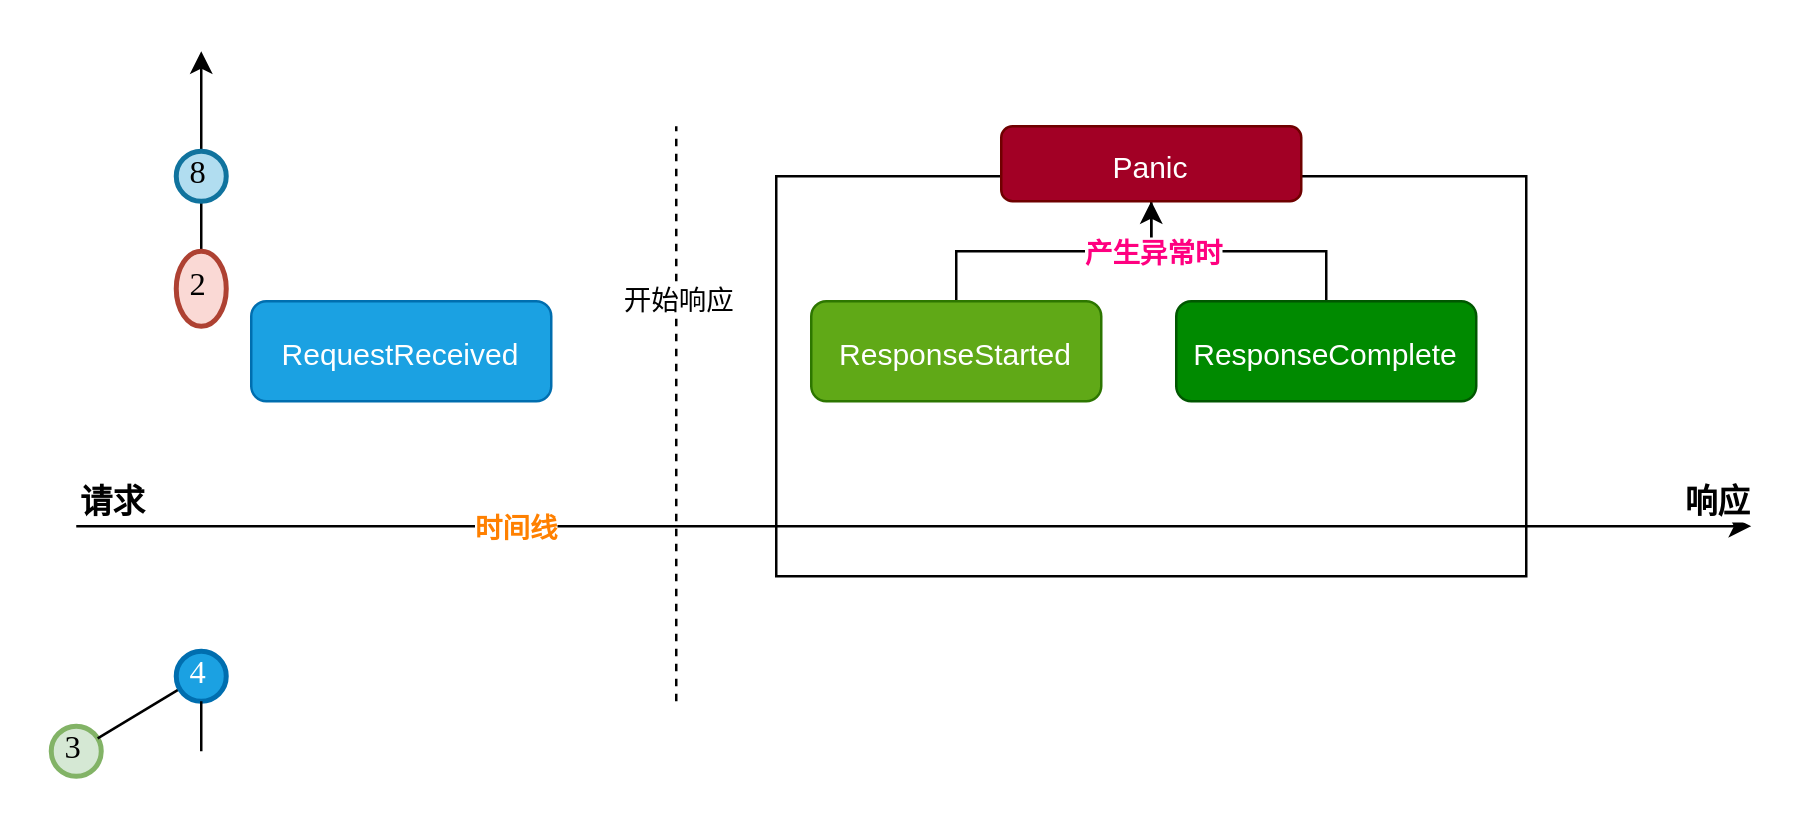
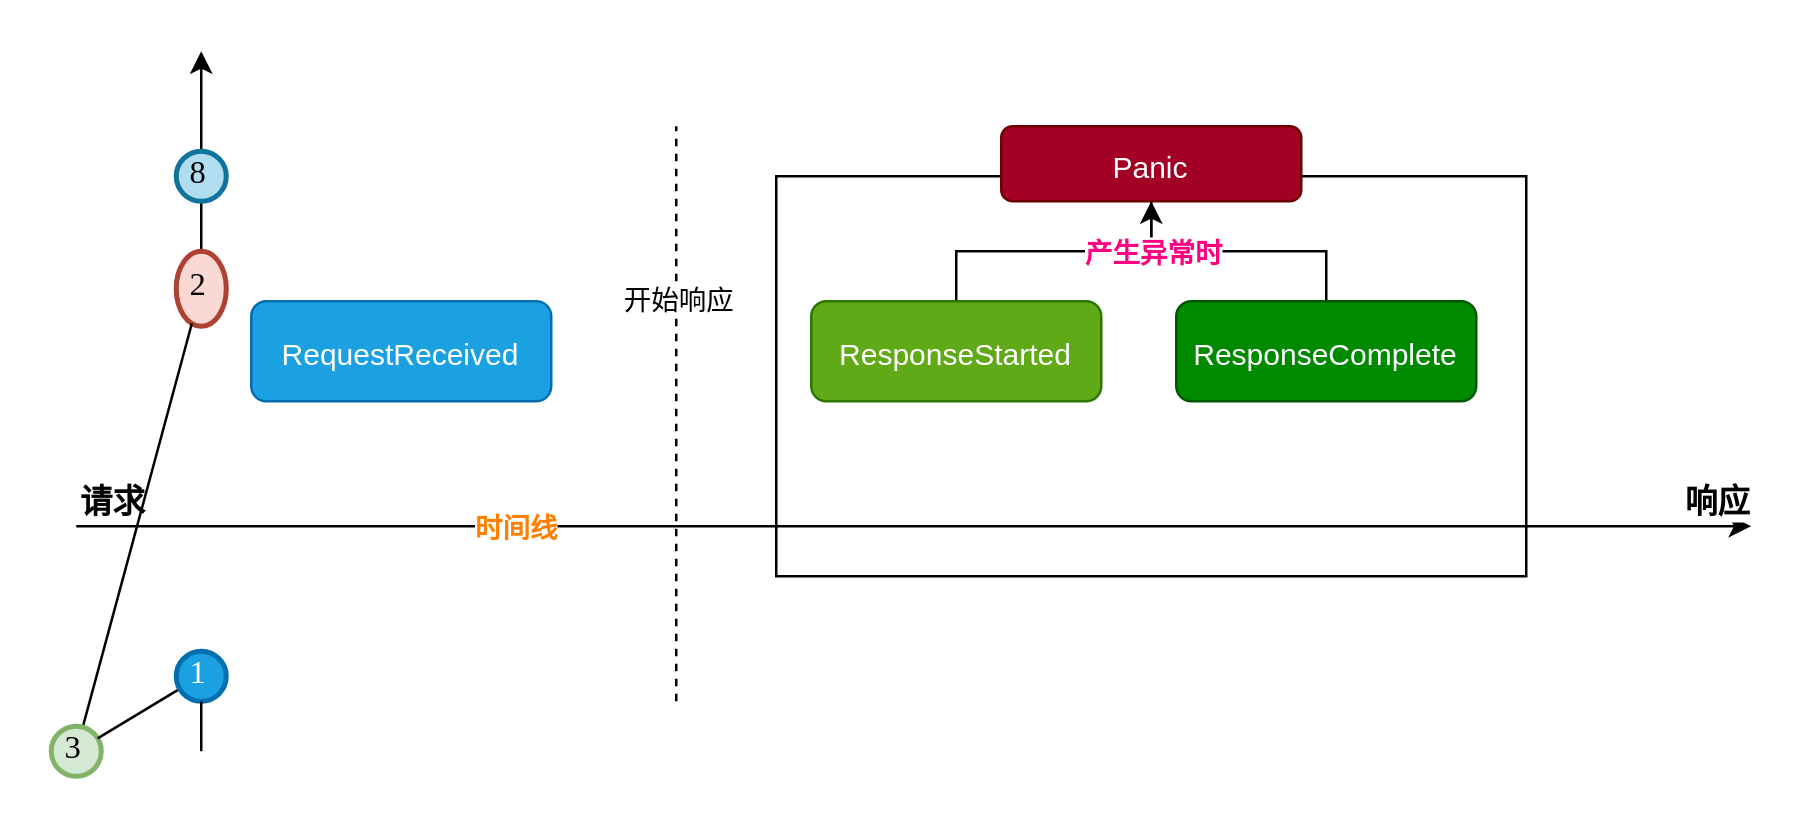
edge "2" -- "3": added
node "4": label "4" -> "1"
